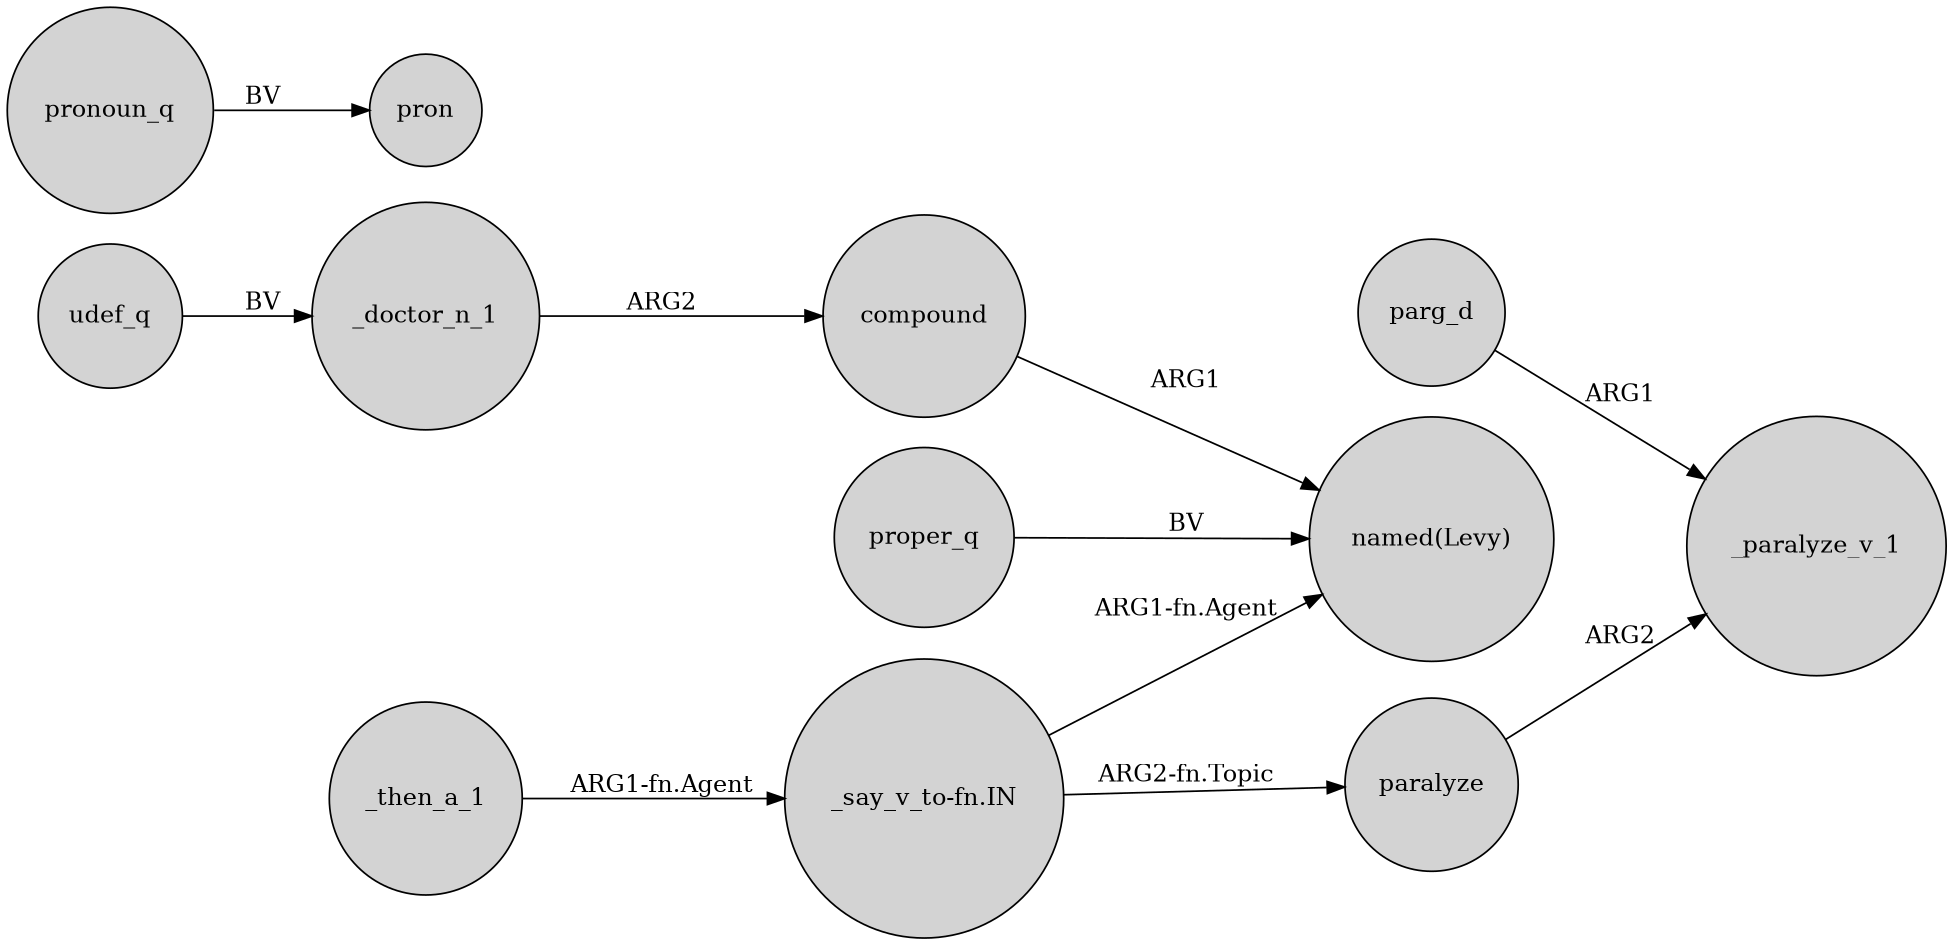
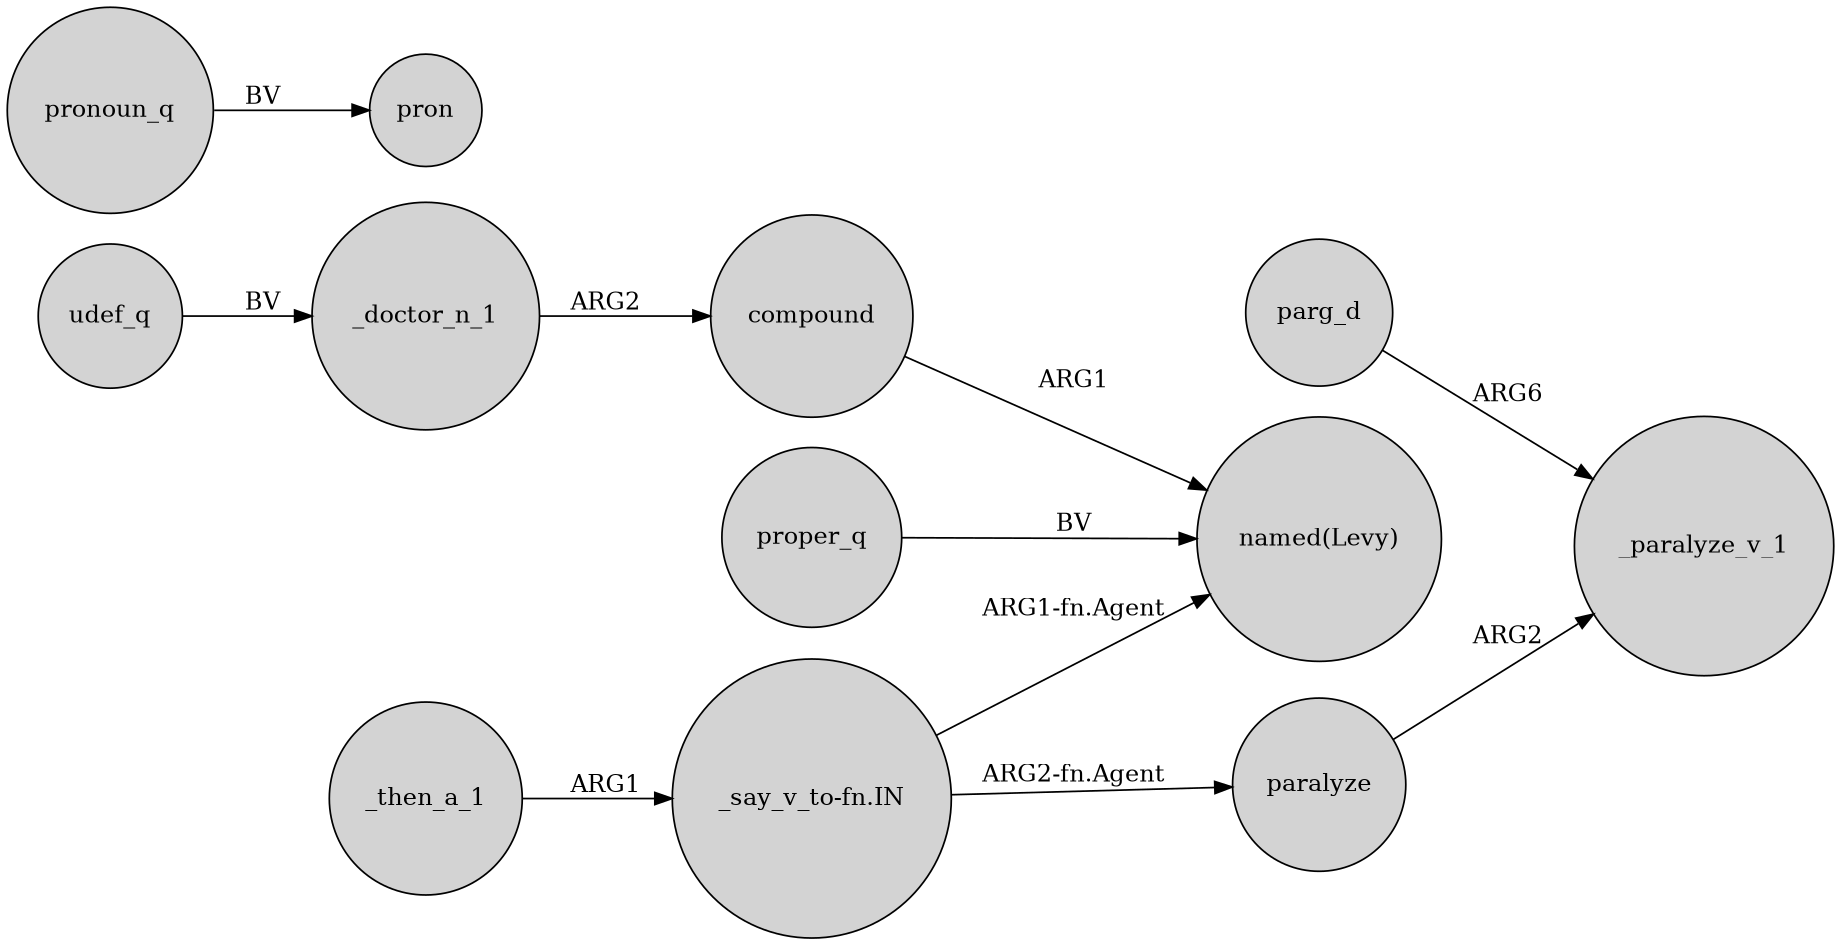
edge "parg_d" -> "_paralyze_v_1": label "ARG1" -> "ARG6"
edge "_say_v_to-fn.IN" -> "paralyze": label "ARG2-fn.Topic" -> "ARG2-fn.Agent"
edge "_then_a_1" -> "_say_v_to-fn.IN": label "ARG1-fn.Agent" -> "ARG1"
